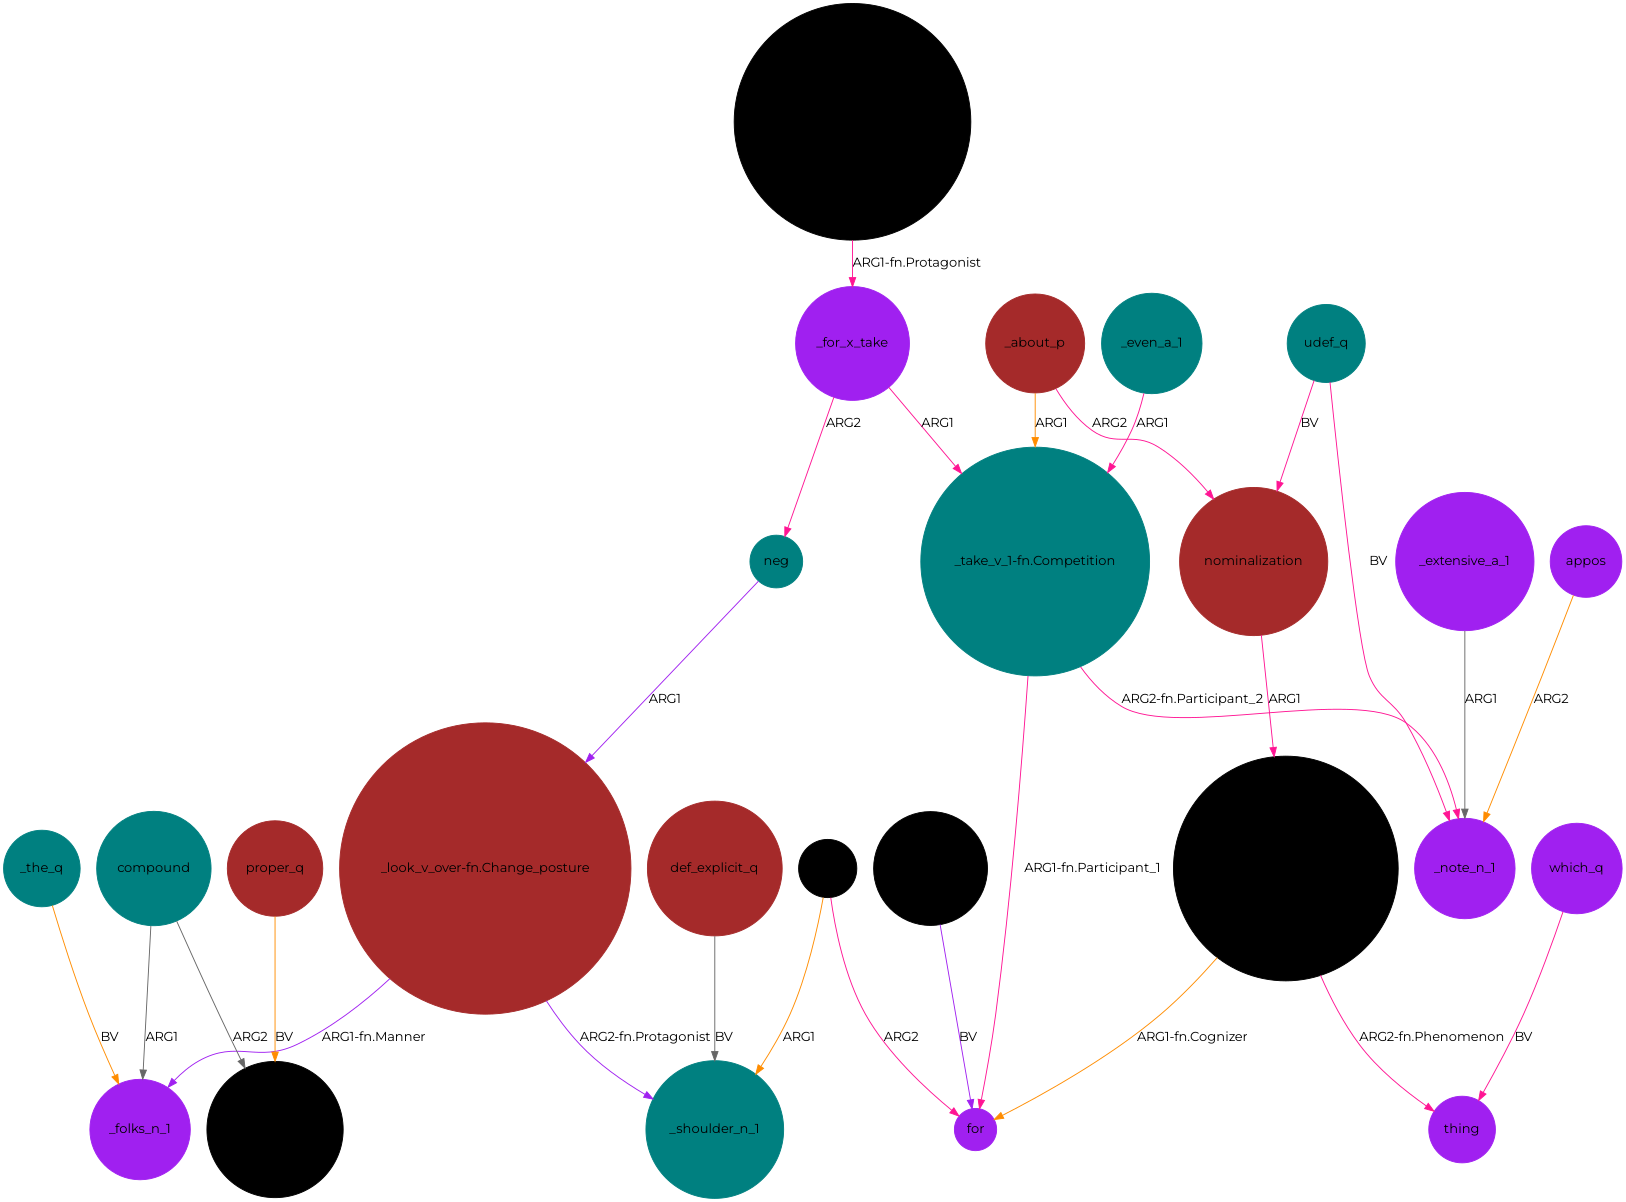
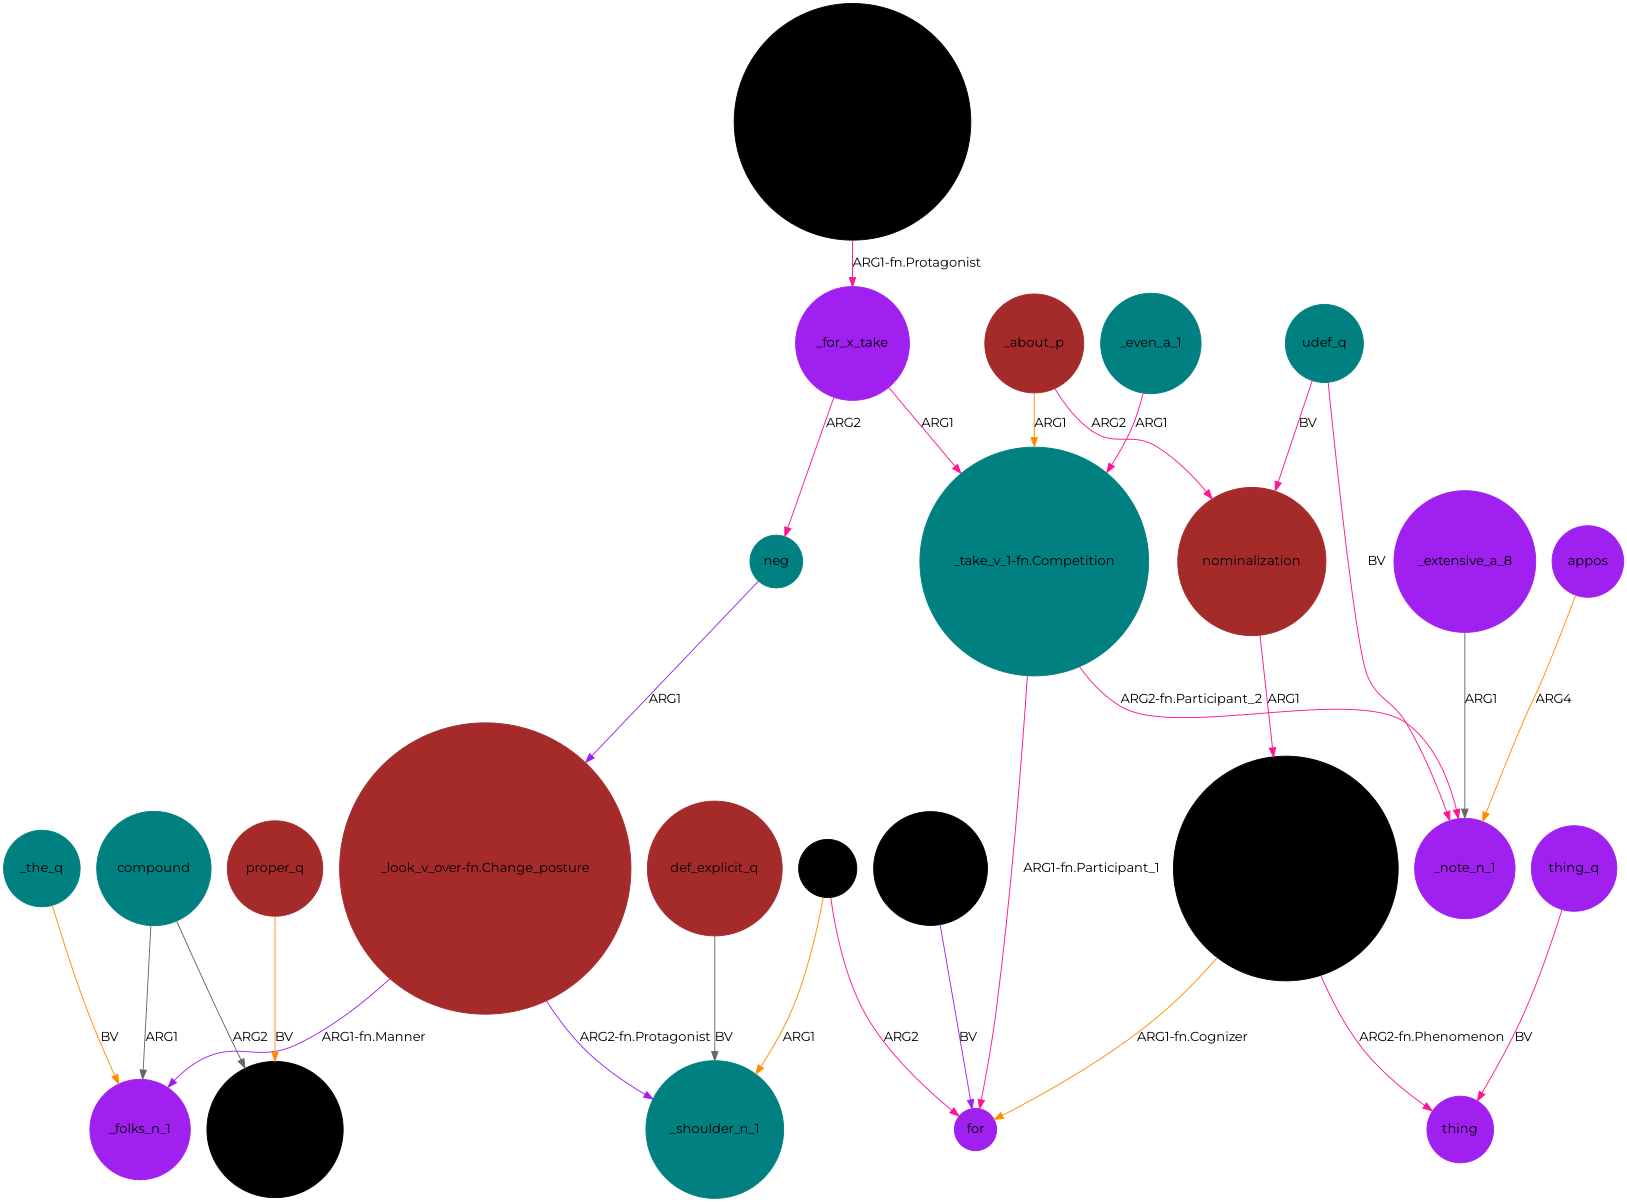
node "_extensive_a_1": label "_extensive_a_1" -> "_extensive_a_8"
edge "appos" -> "_note_n_1": label "ARG2" -> "ARG4"
node "which_q": label "which_q" -> "thing_q"
